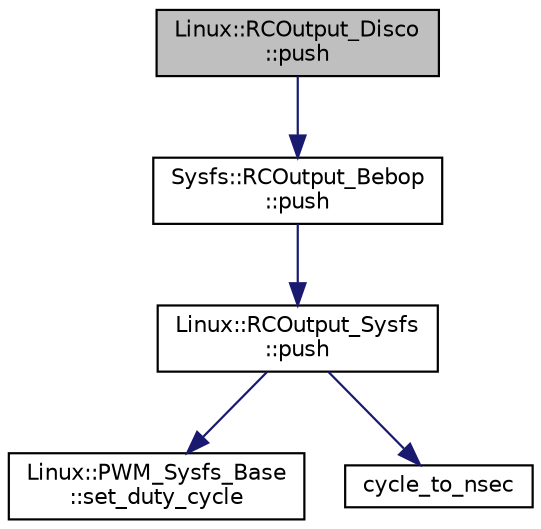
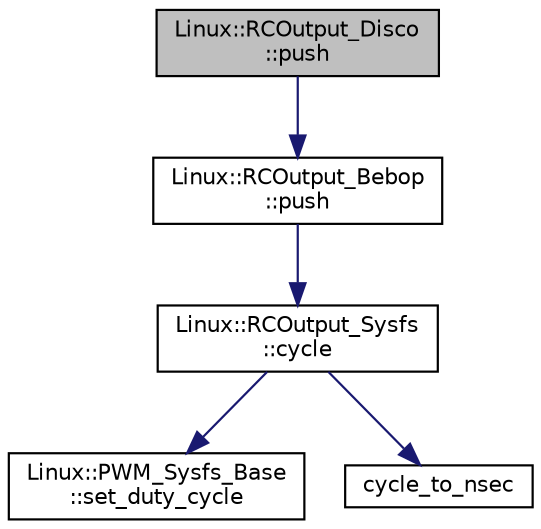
node "Sysfs::RCOutput_Bebop ::push": label "Sysfs::RCOutput_Bebop ::push" -> "Linux::RCOutput_Bebop ::push"
node "Linux::RCOutput_Sysfs ::push": label "Linux::RCOutput_Sysfs ::push" -> "Linux::RCOutput_Sysfs ::cycle"
